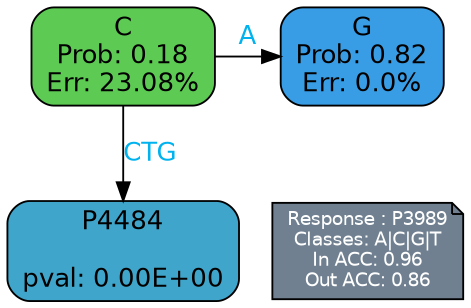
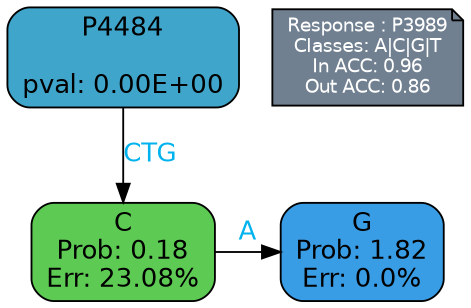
node "G Prob: 0.82 Err: 0.0%": label "G Prob: 0.82 Err: 0.0%" -> "G Prob: 1.82 Err: 0.0%"
edge "C Prob: 0.18 Err: 23.08%" -> "P4484 pval: 0.00E+00": reversed
